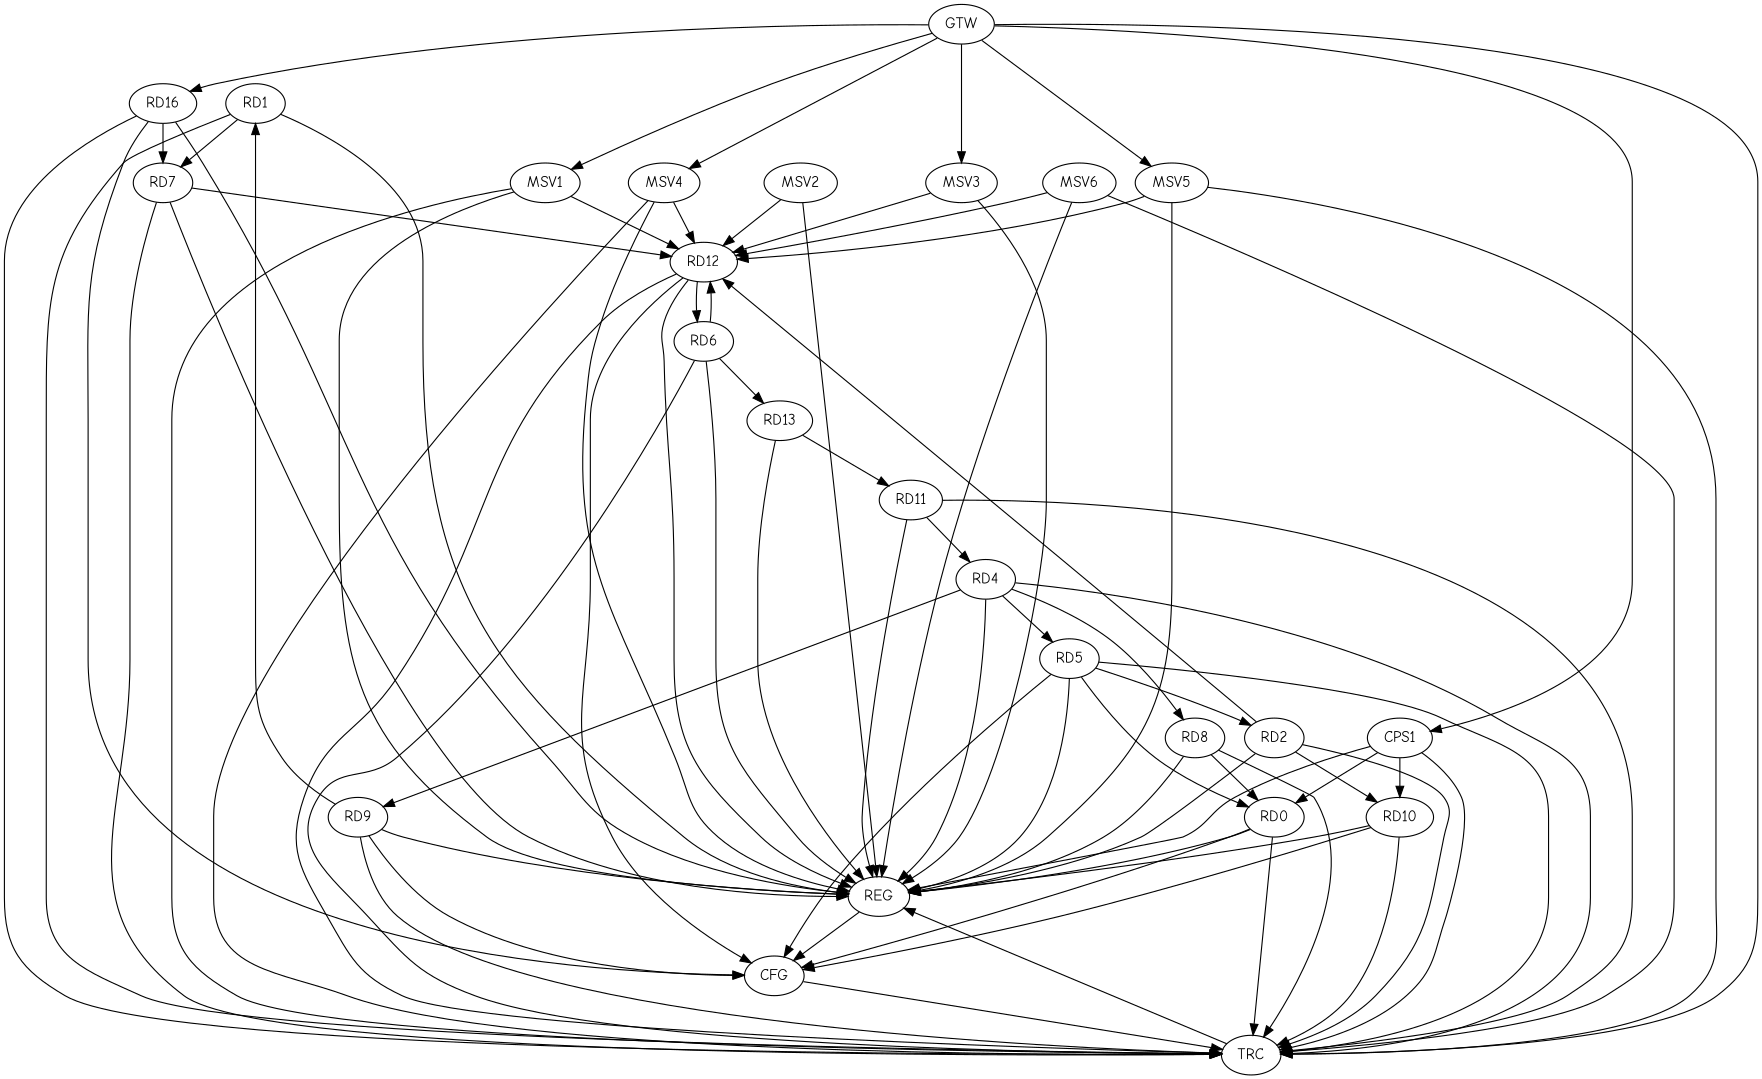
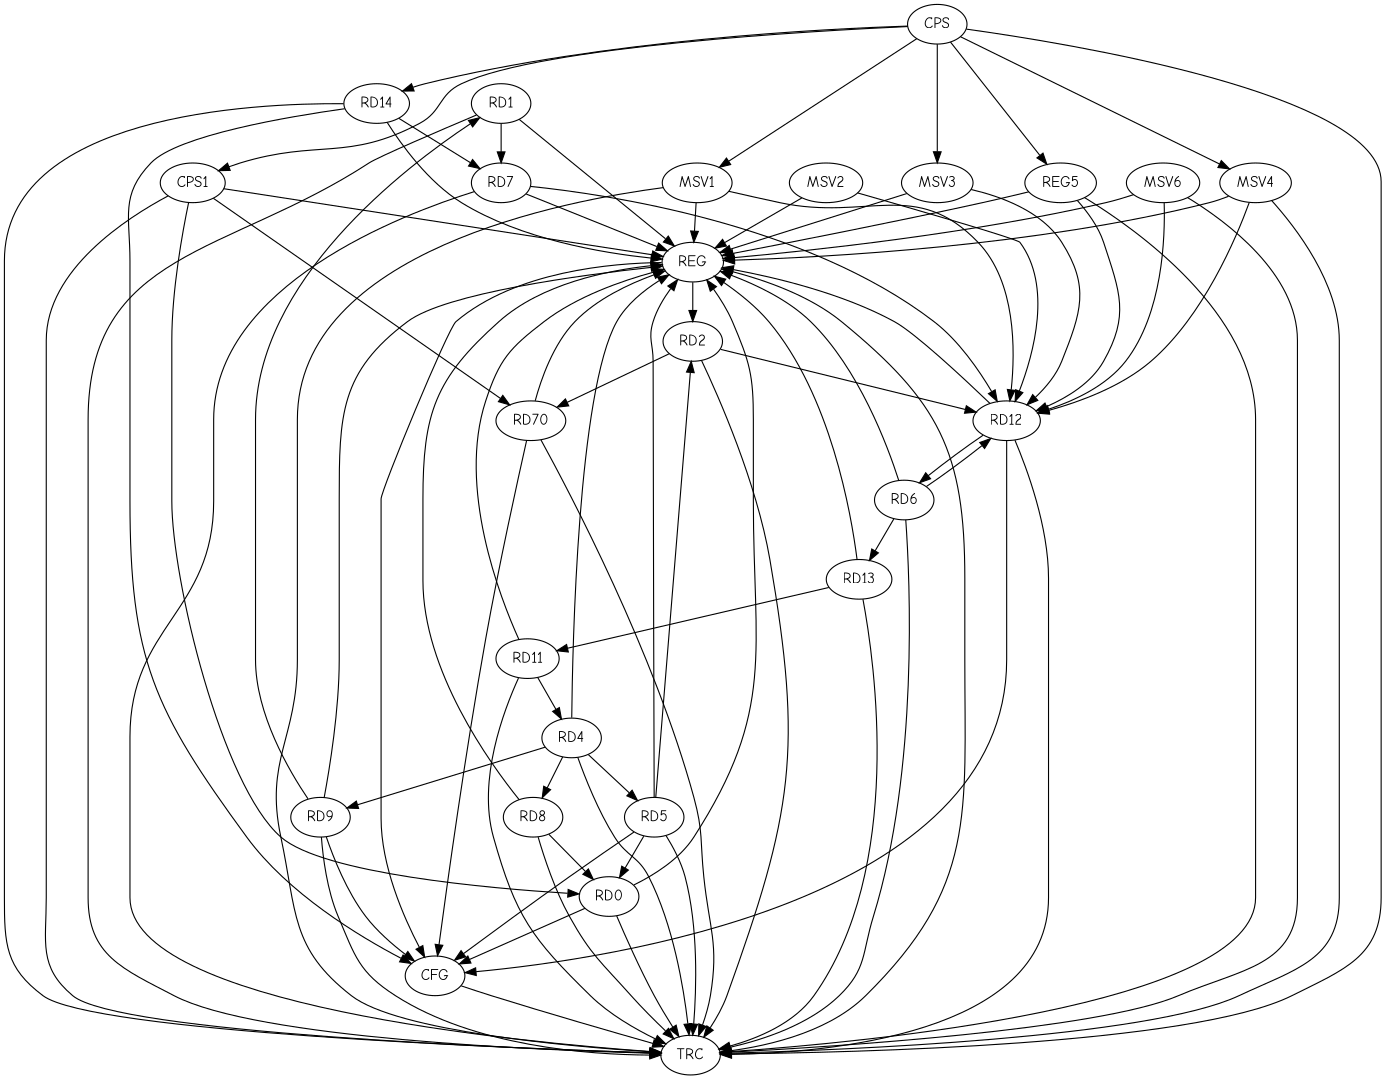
node "GTW": label "GTW" -> "CPS"
node "RD16": label "RD16" -> "RD14"
node "MSV5": label "MSV5" -> "REG5"
node "RD10": label "RD10" -> "RD70"
edge "RD2" -> "REG": reversed
edge "RD13" -> "TRC": added
